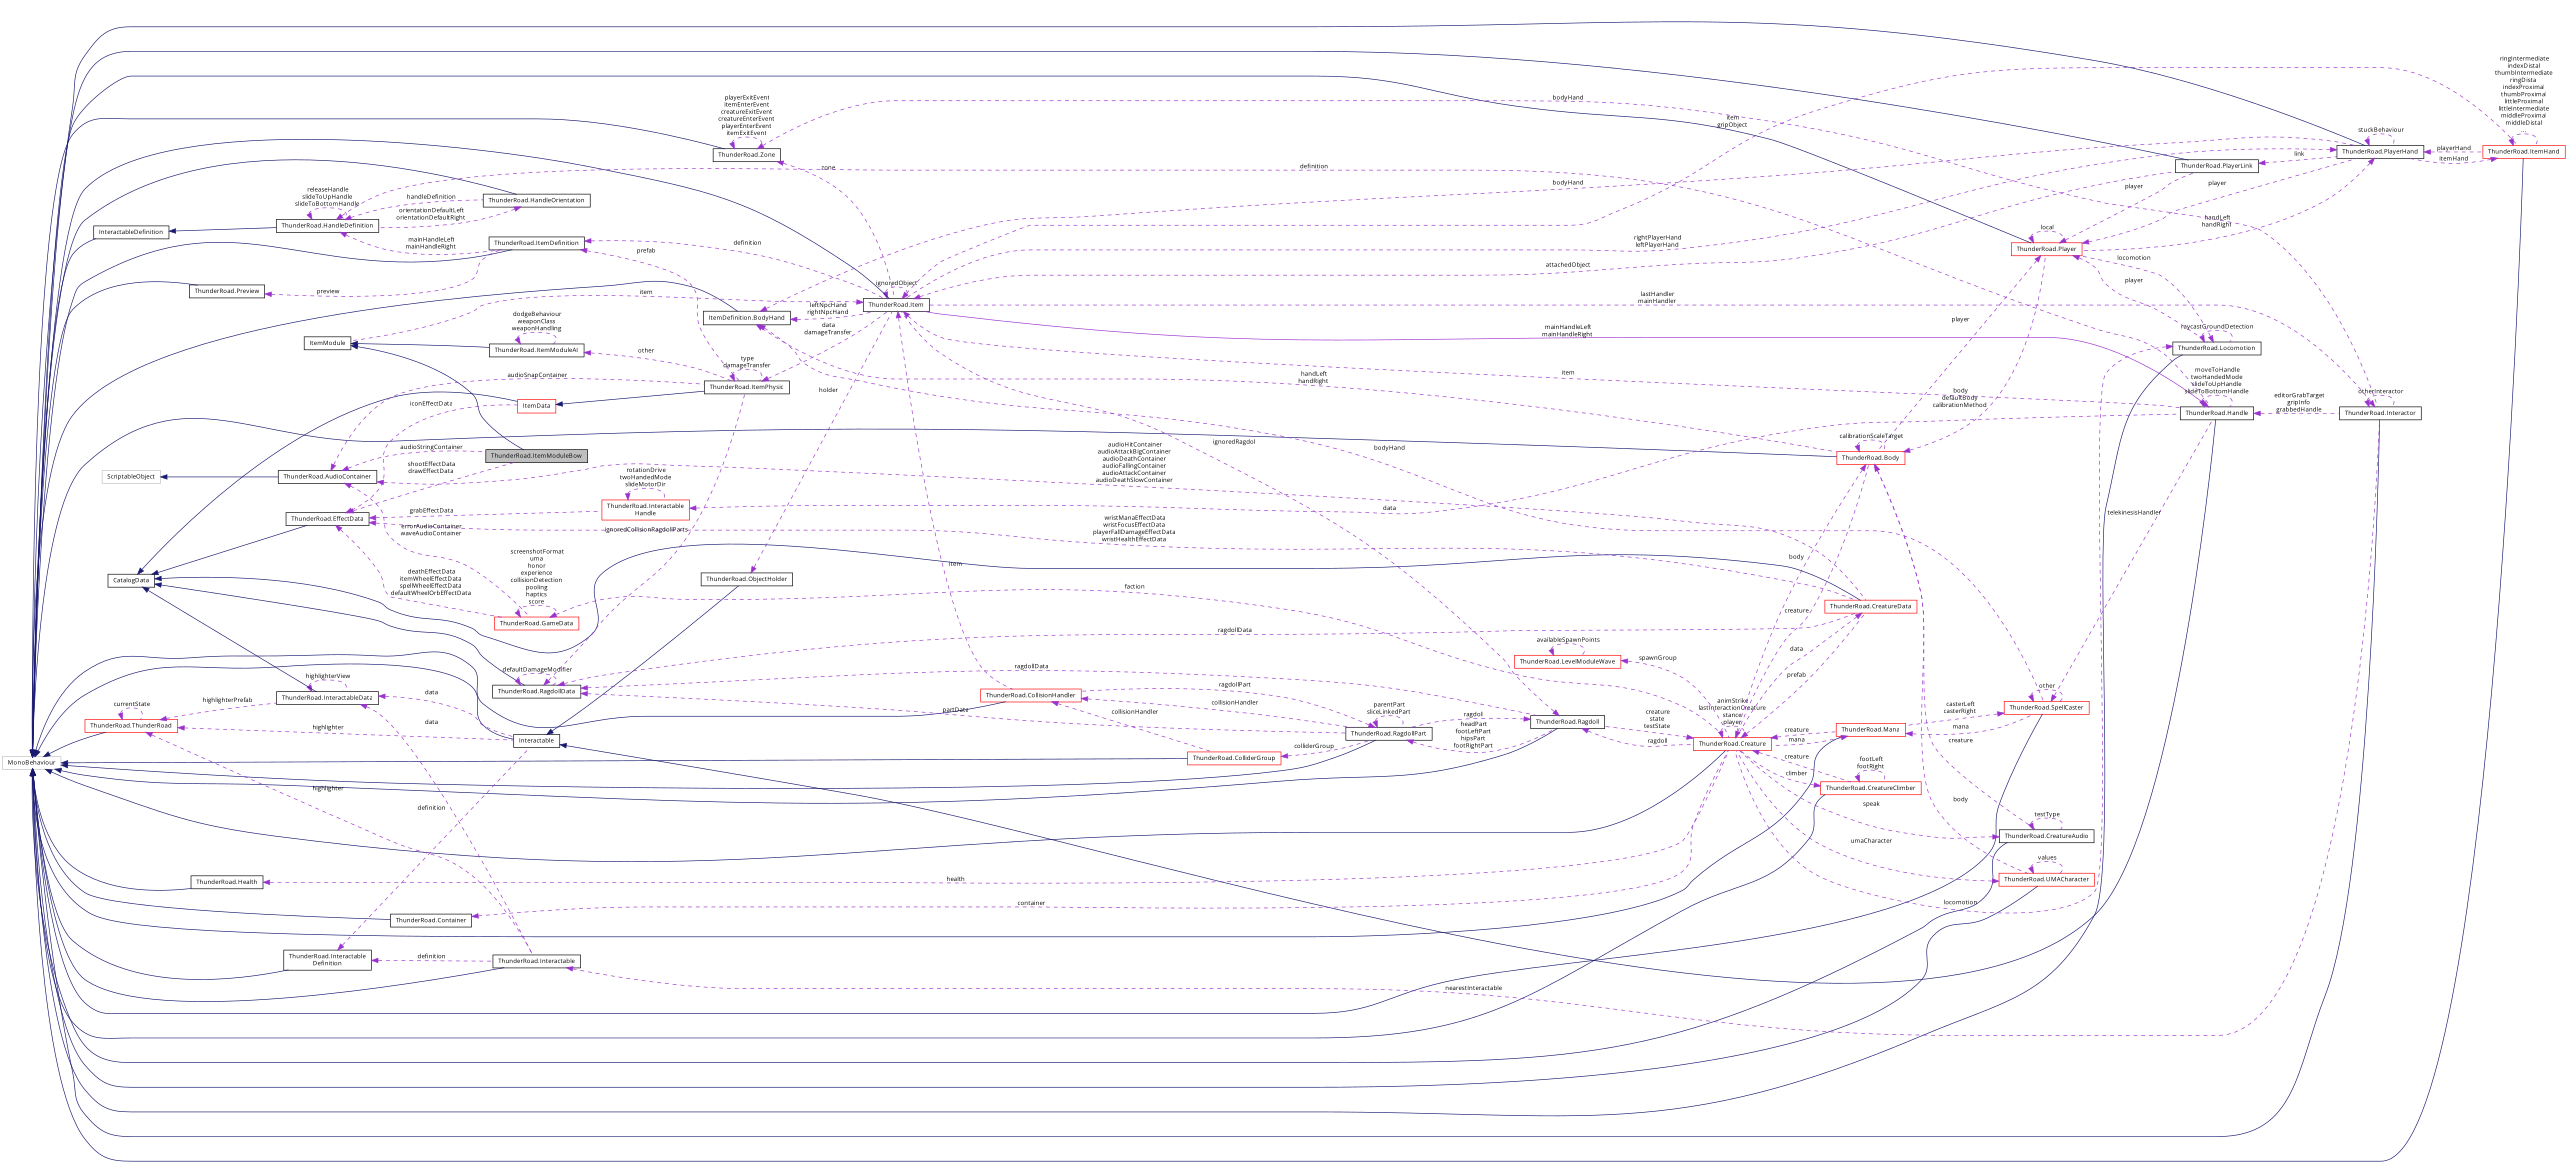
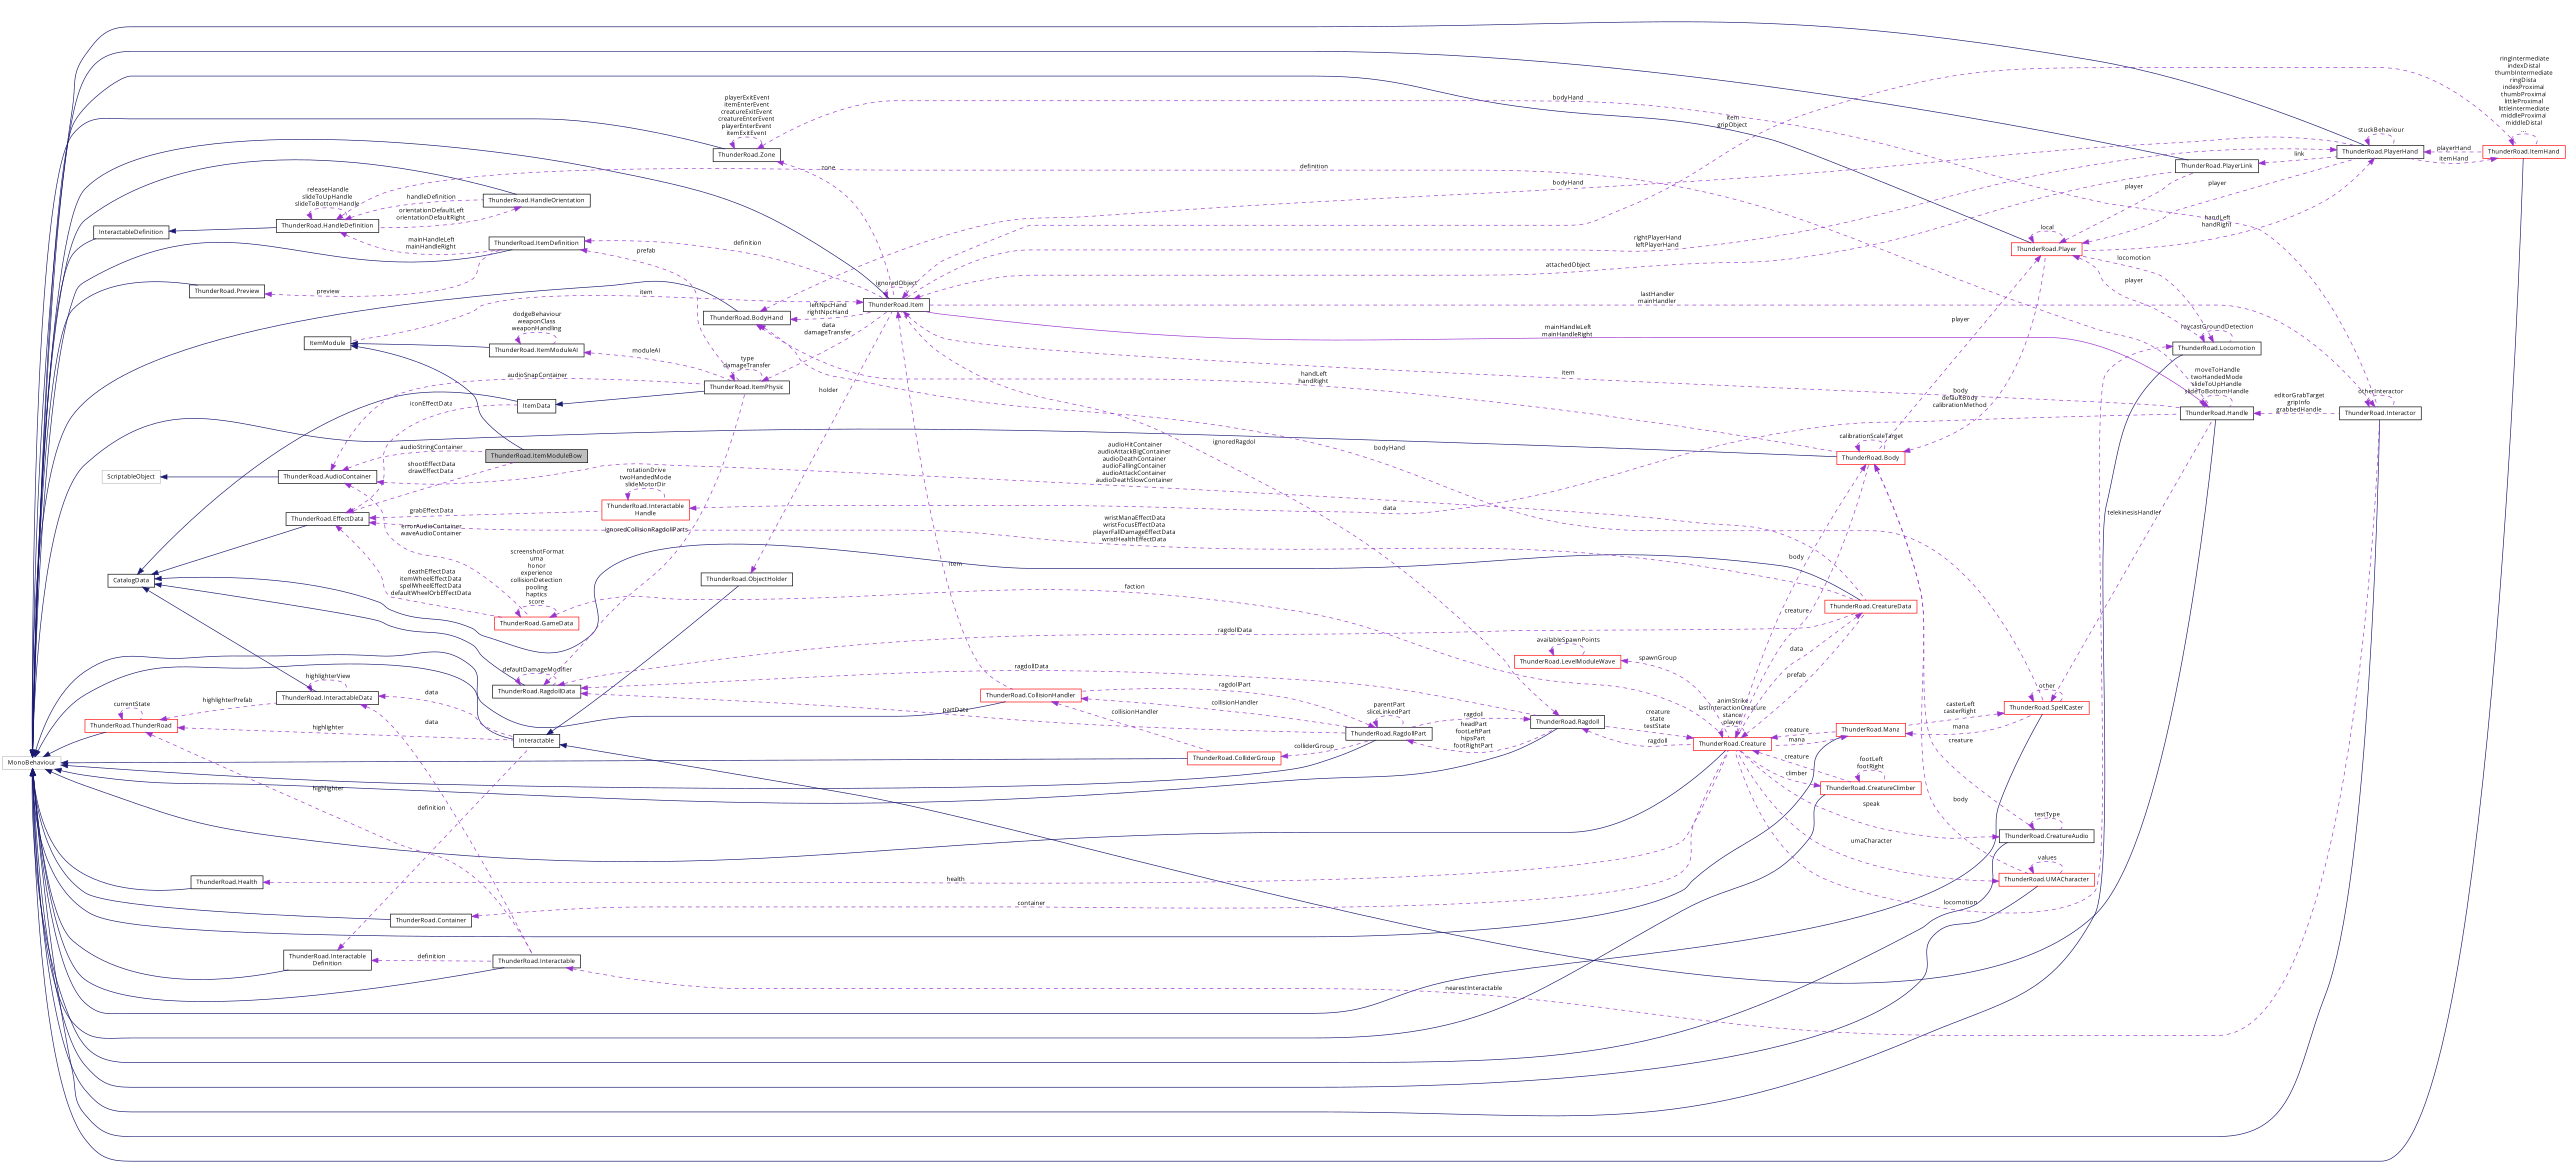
node "ItemDefinition.BodyHand": label "ItemDefinition.BodyHand" -> "ThunderRoad.BodyHand"
edge "ThunderRoad.ItemPhysic" -> "ThunderRoad.ItemModuleAI": label " other" -> " moduleAI"
node "ItemData": color red -> black
